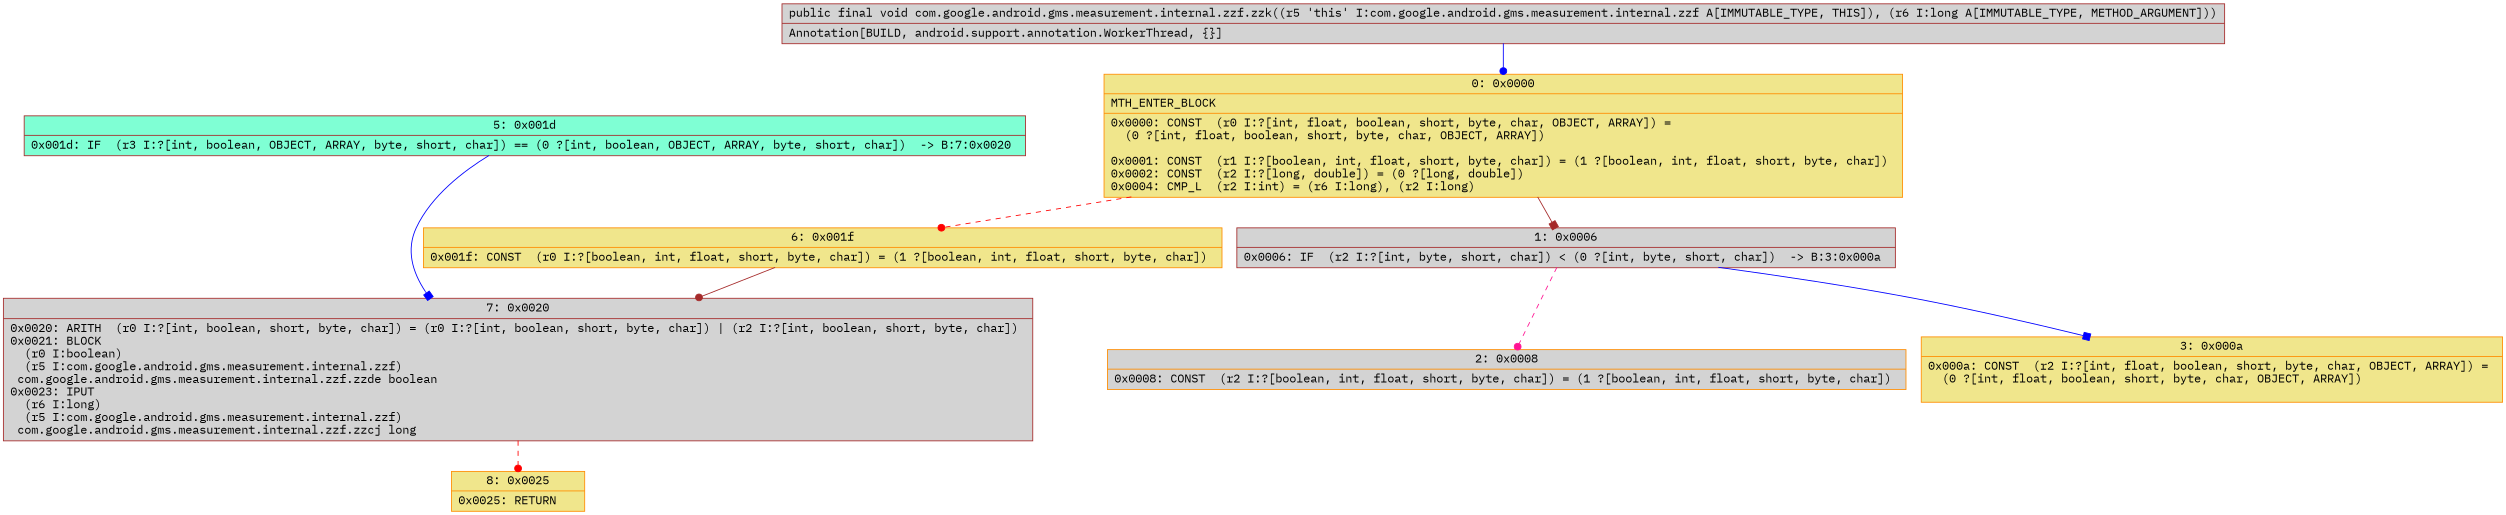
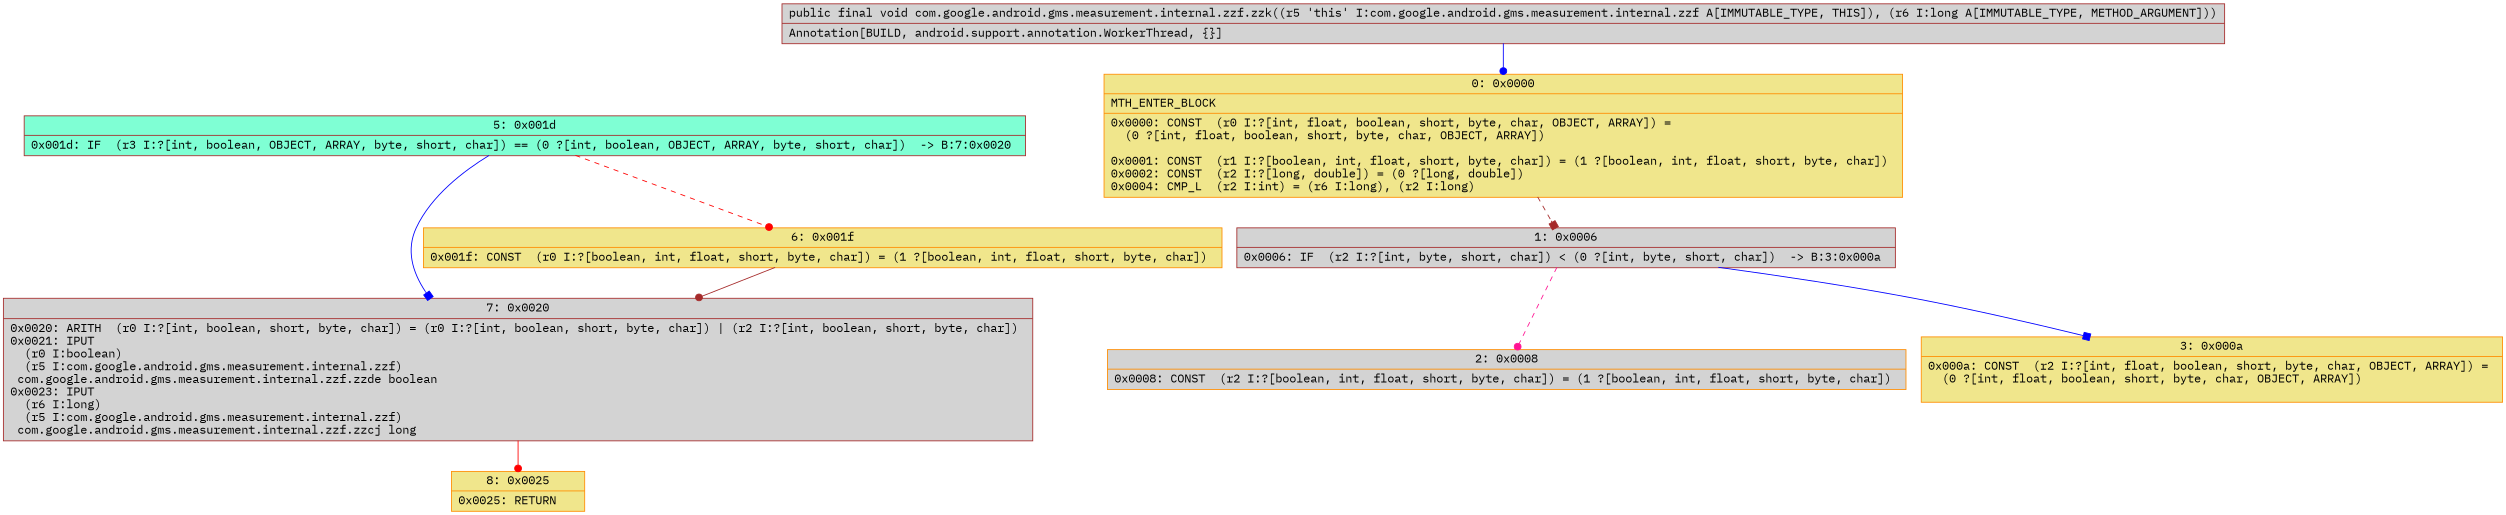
edge "0: 0x0000" -> "1: 0x0006": style solid -> dashed
edge "0: 0x0000" -> "6: 0x001f": now "5: 0x001d" -> "6: 0x001f"
node "7: 0x0020": text "0x0021: BLOCK" -> "0x0021: IPUT"
edge "7: 0x0020" -> "8: 0x0025": style dashed -> solid
